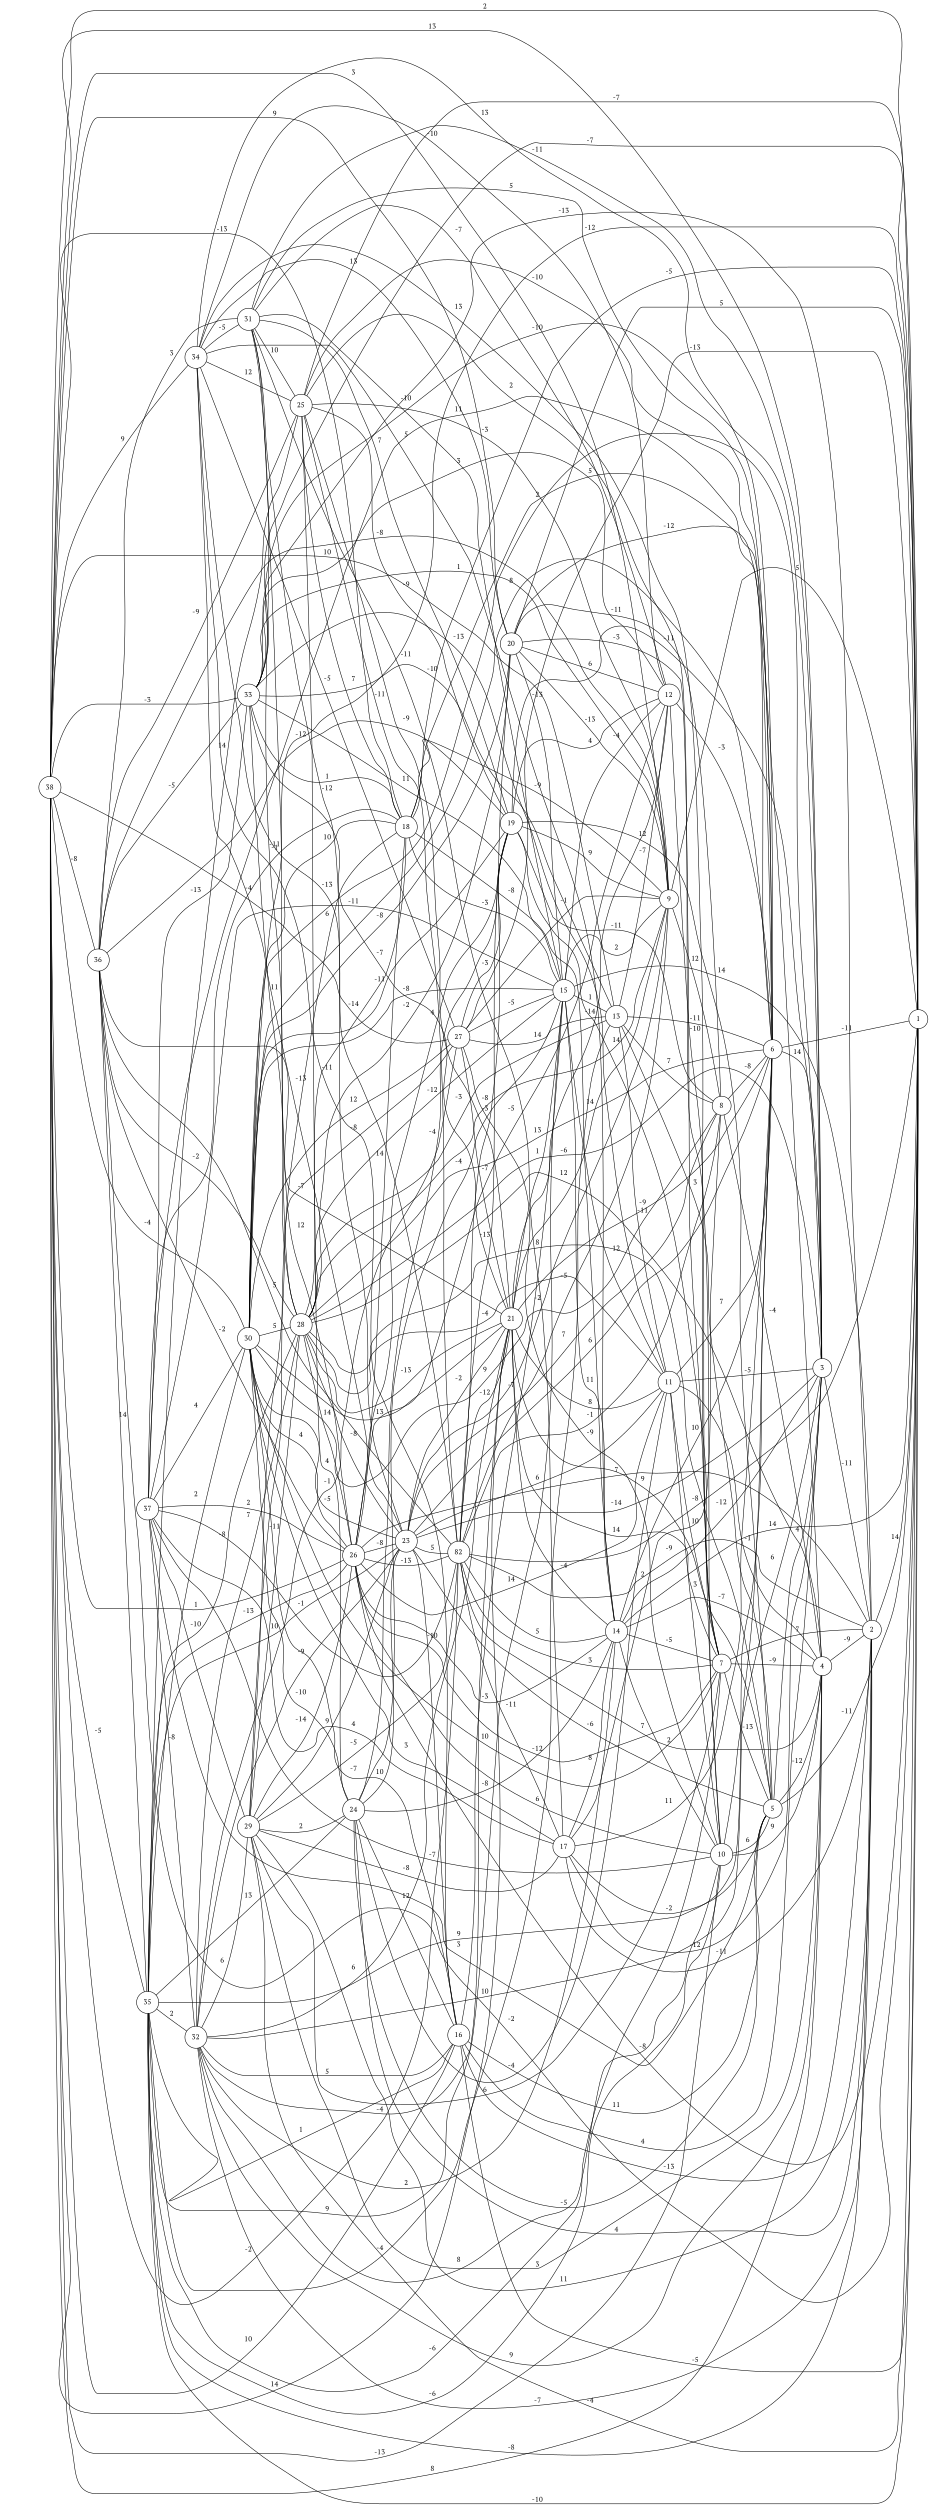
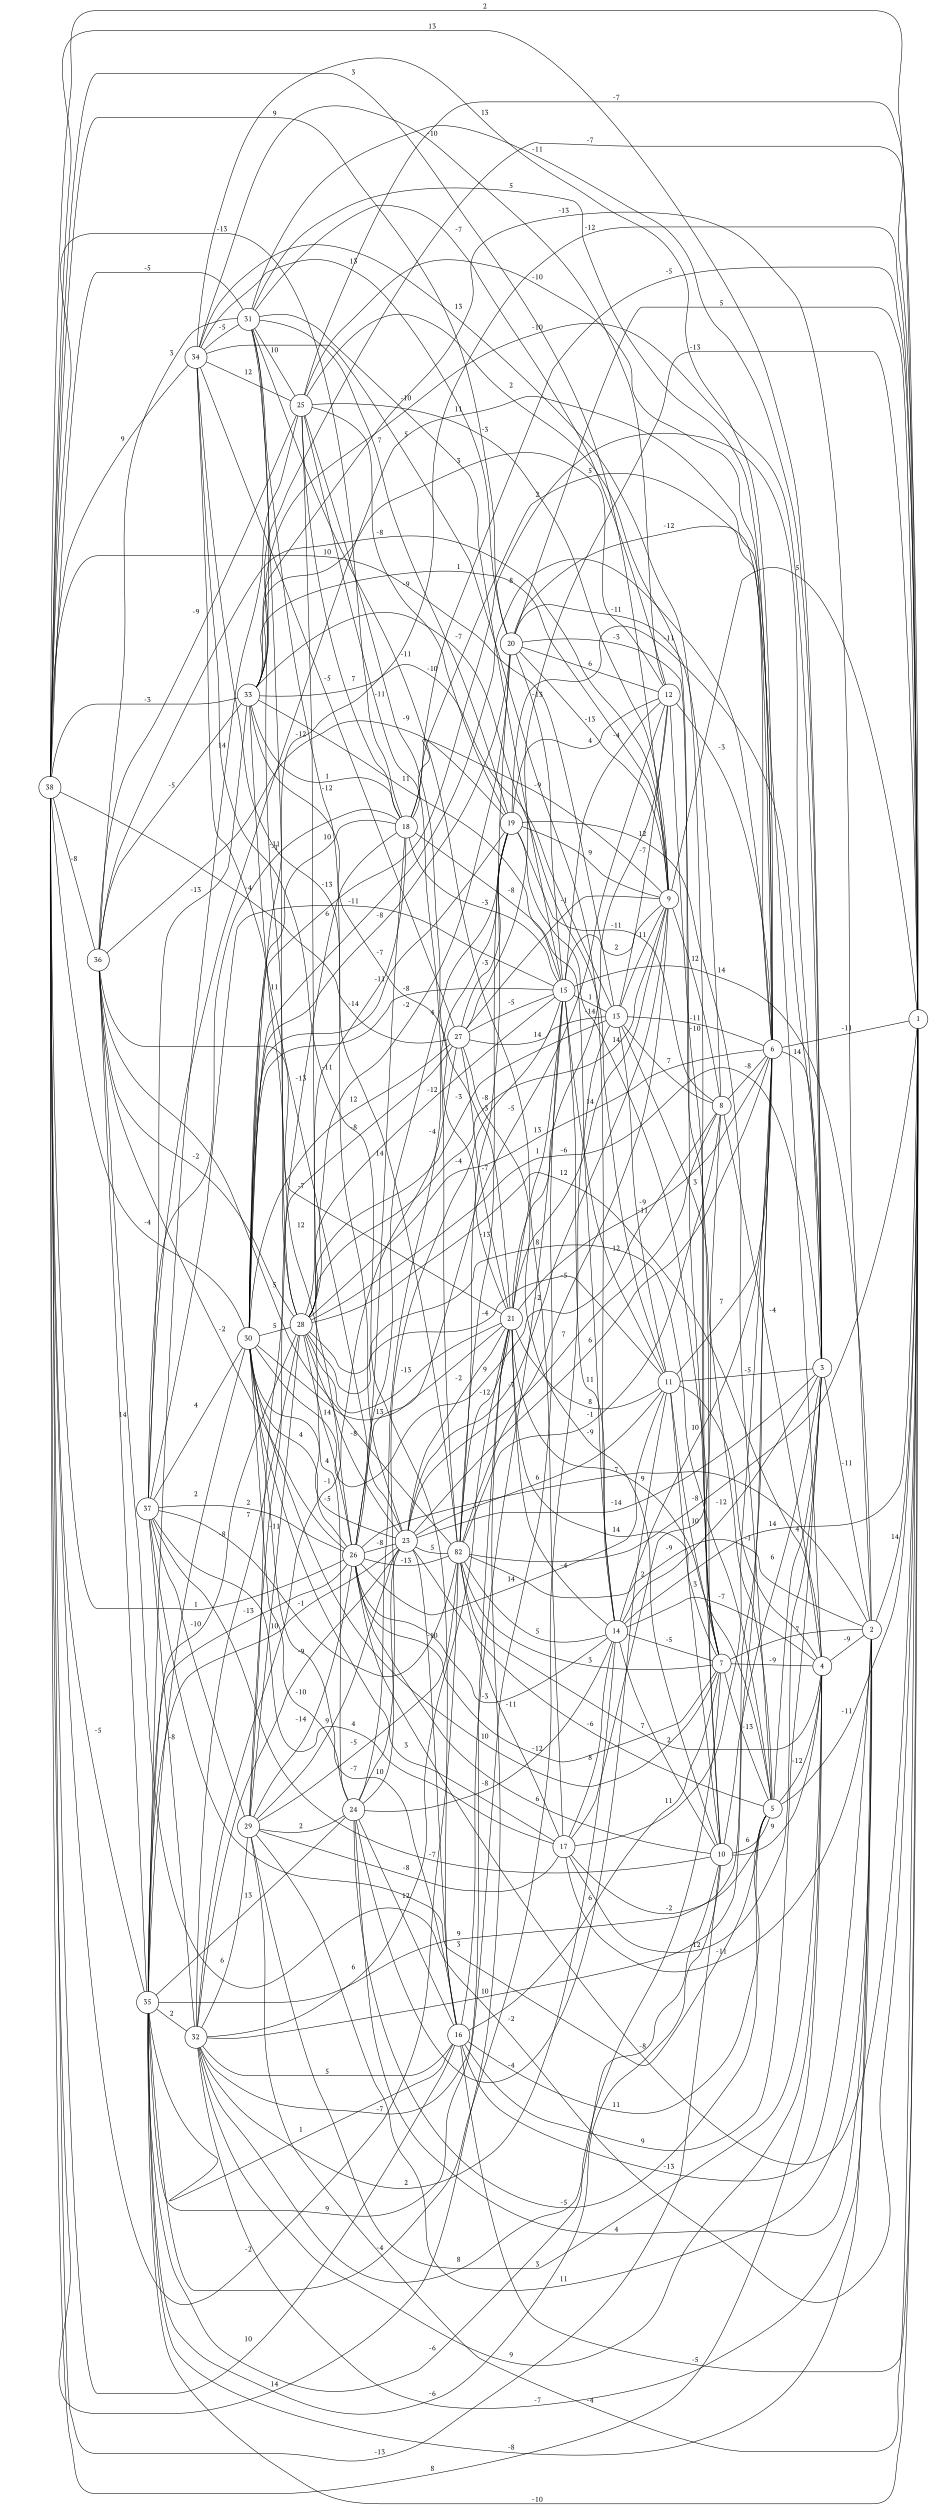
edge "31" -- "38": added, label "-5"
edge "33" -- "11": label "-13" -> "-7"
edge "9" -- "13": added, label "11"
edge "7" -- "29": now "7" -- "16"
edge "15" -- "32": label "-4" -> "-7"
edge "3" -- "16": label "4" -> "9"
